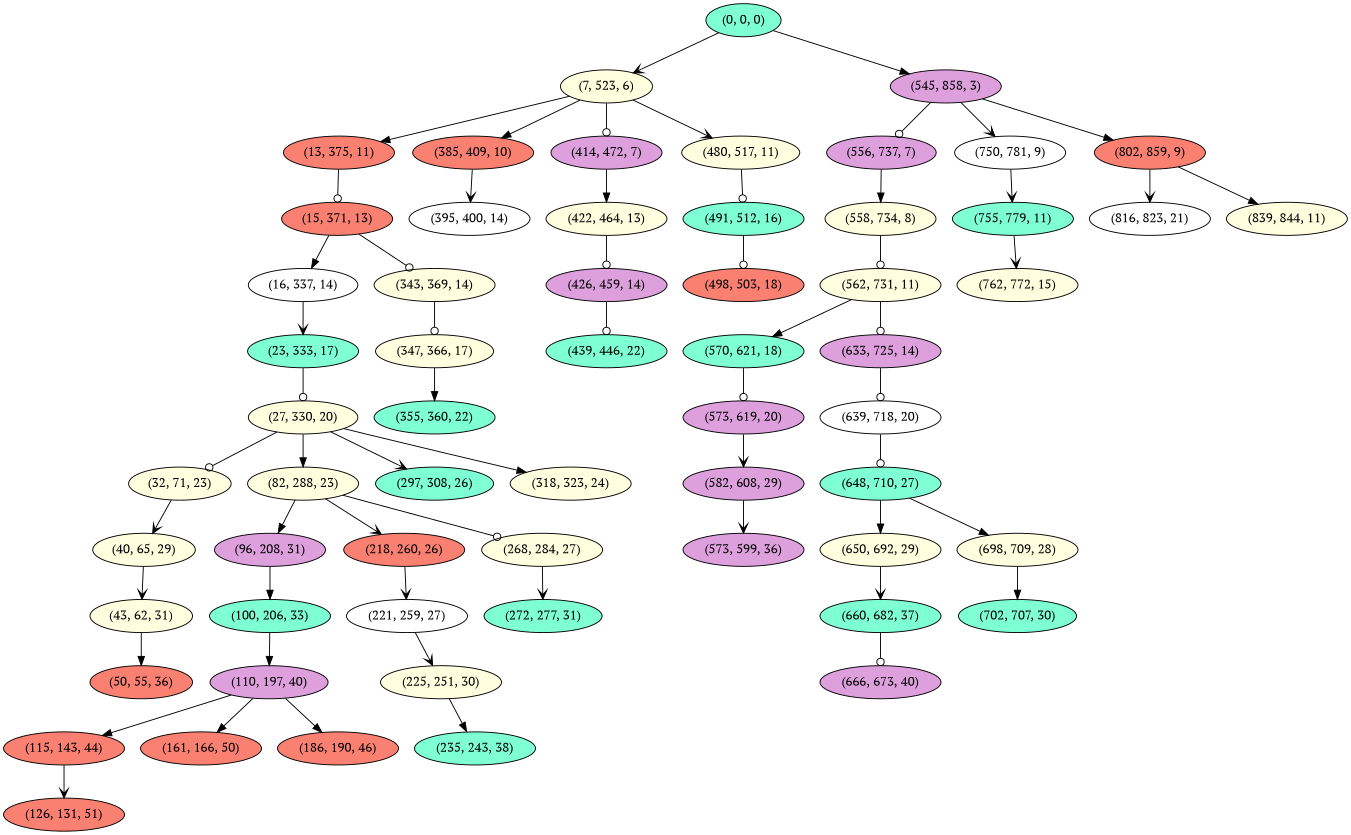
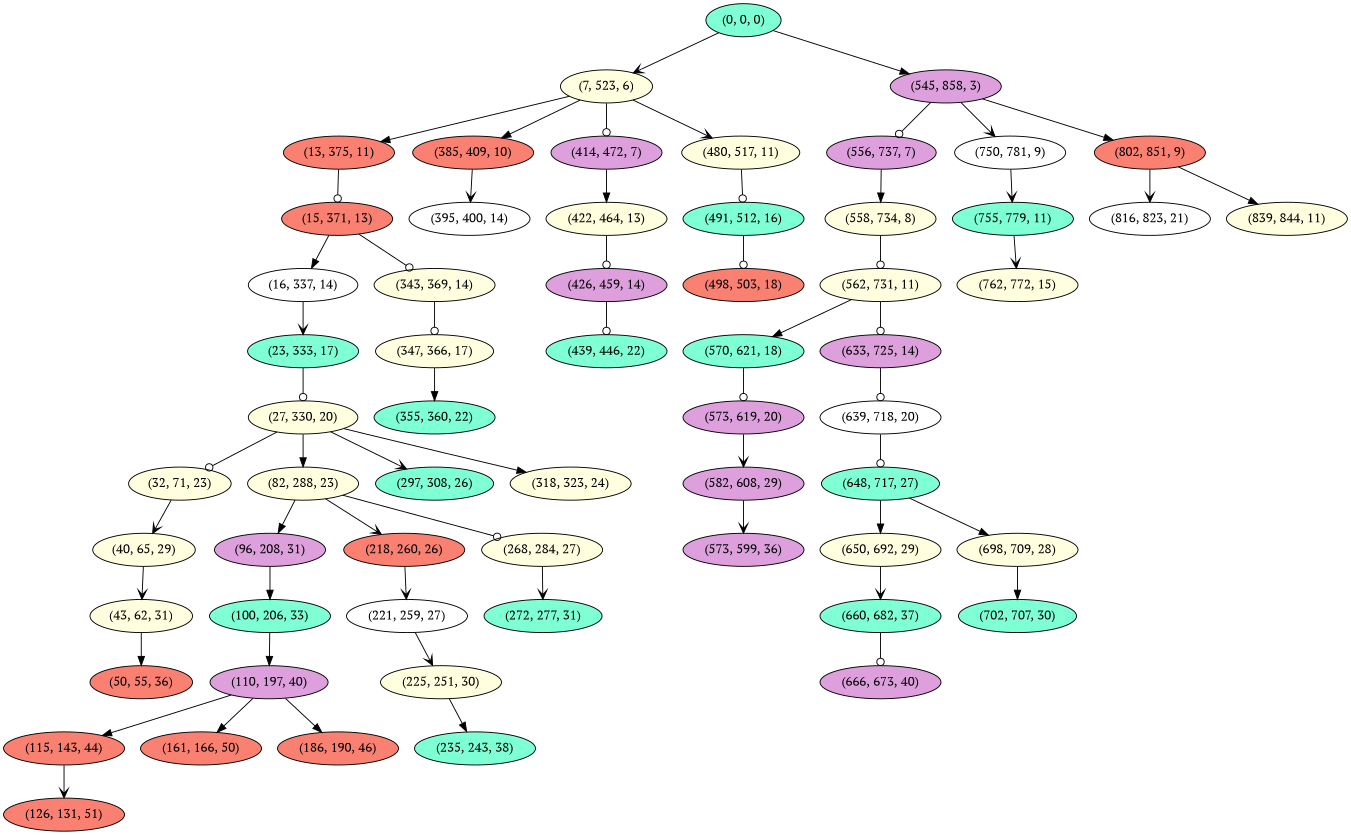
node "(802, 859, 9)": label "(802, 859, 9)" -> "(802, 851, 9)"
node "(648, 710, 27)": label "(648, 710, 27)" -> "(648, 717, 27)"
